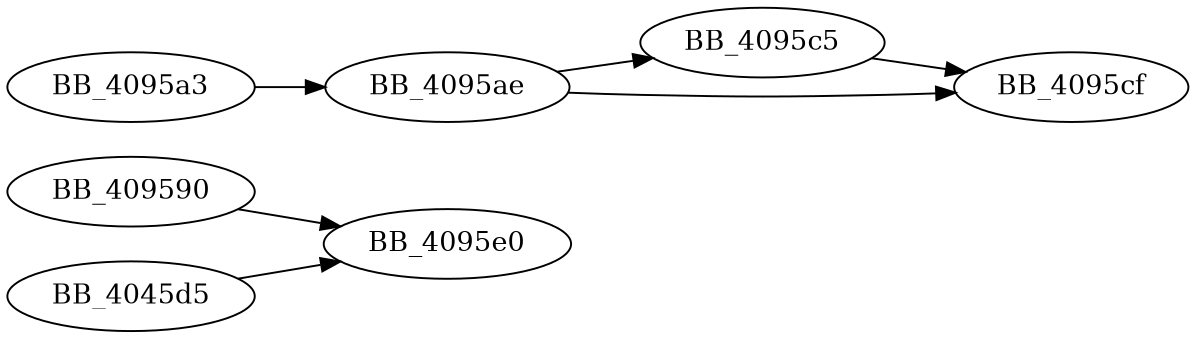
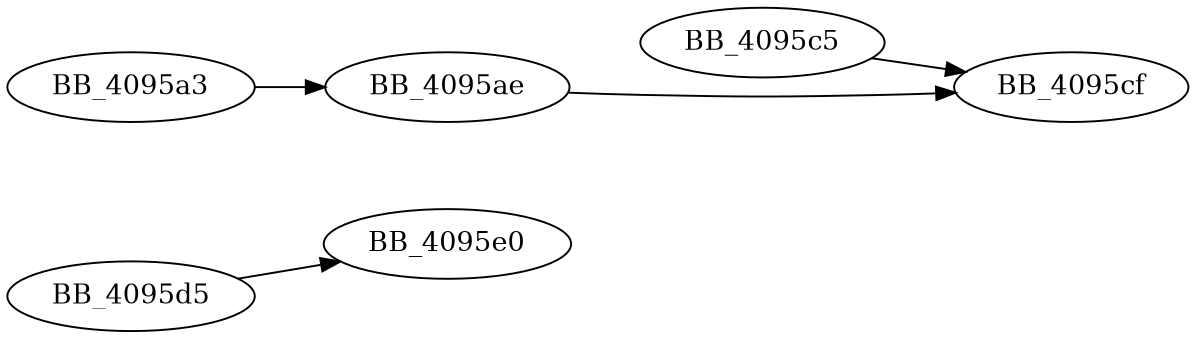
edge "BB_4095ae" -> "BB_4095c5": removed
node "BB_409590": removed
node "BB_4045d5": label "BB_4045d5" -> "BB_4095d5"
